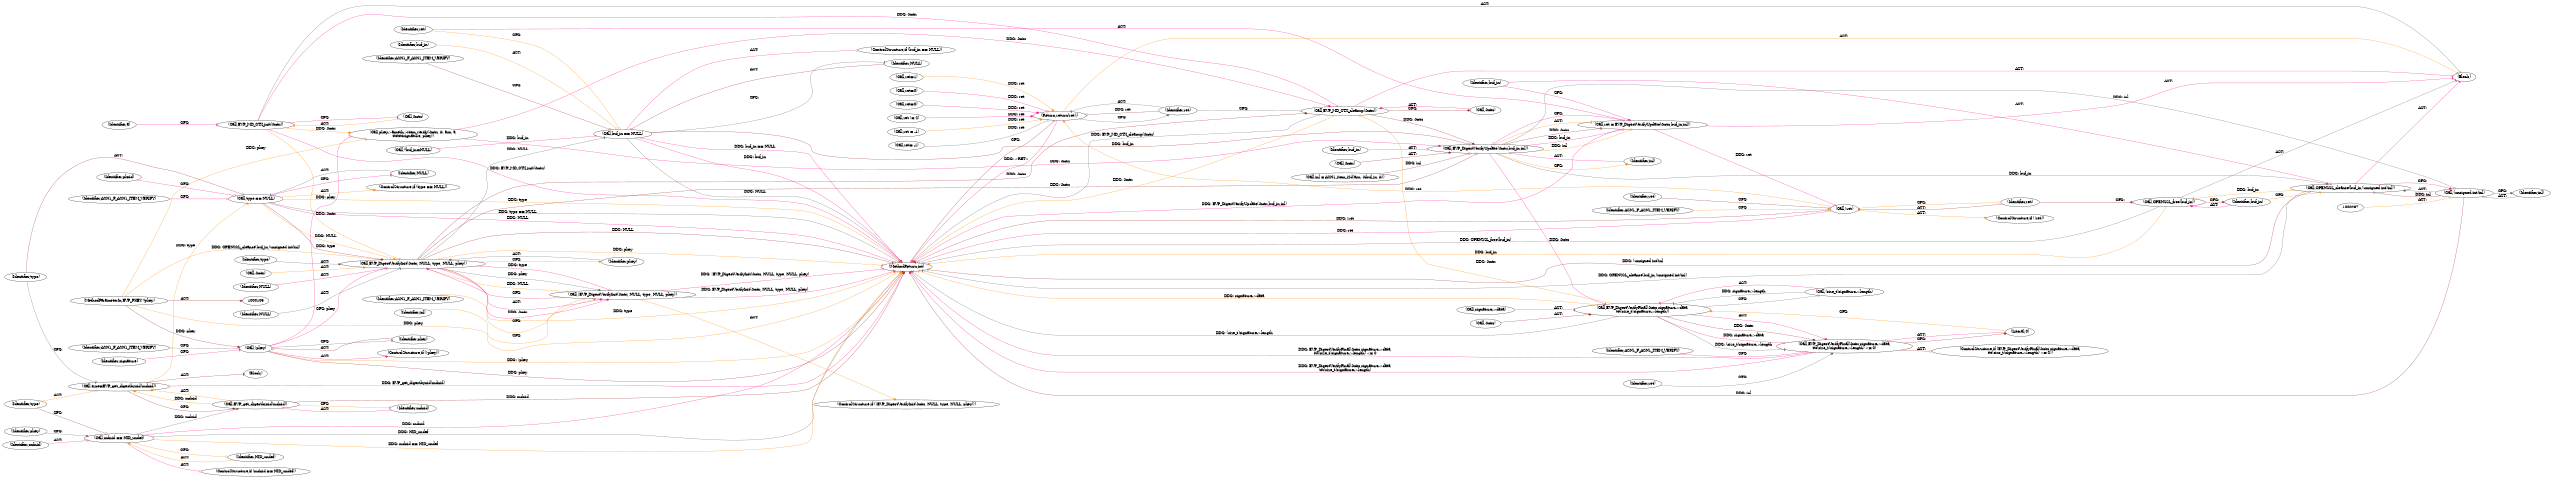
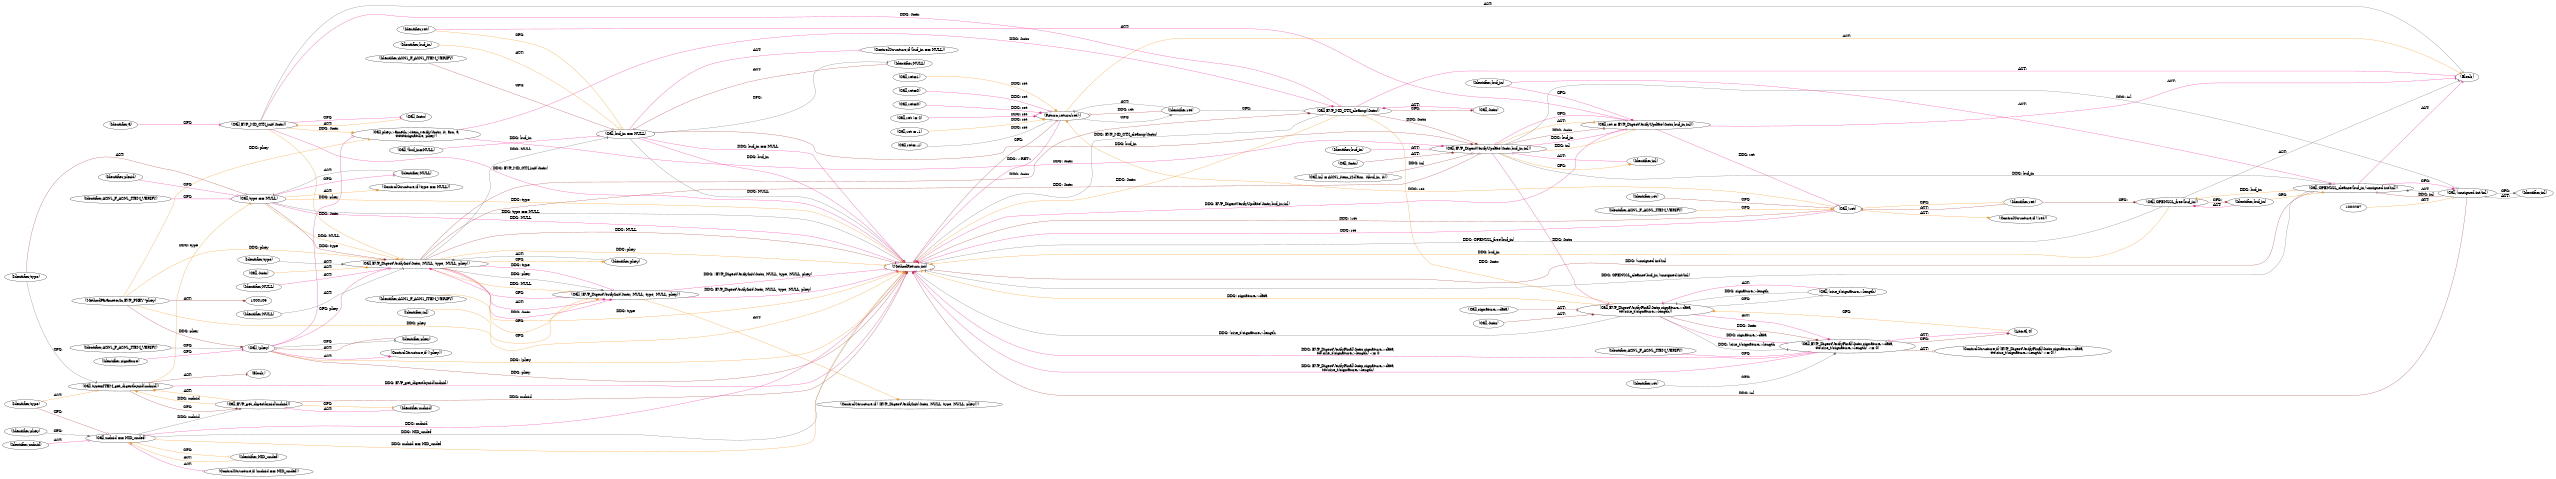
edge "(Call,buf_in == NULL)" -> "(Call,EVP_DigestVerifyUpdate(&ctx,buf_in,inl))": arrowhead odot -> diamond
edge "(MethodParameterIn,EVP_PKEY *pkey)" -> "(Call,EVP_DigestVerifyInit(&ctx, NULL, type, NULL, pkey))": label "DDG: OPENSSL_cleanse(buf_in,(unsigned int)inl)" -> "DDG: pkey"
node "(Call,type=EVP_get_digestbynid(mdnid))": label "(Call,type=EVP_get_digestbynid(mdnid))" -> "(Call,type=ITEM_get_digestbynid(mdnid))"
